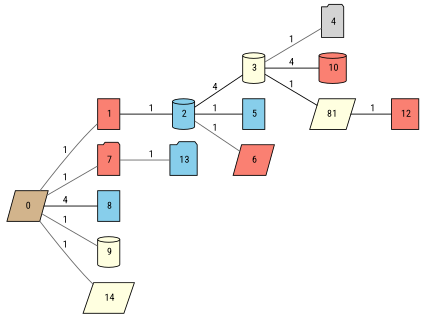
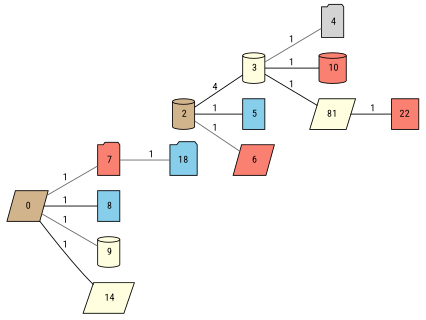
edge "3" -- "10": label "4" -> "1"
node "1": removed
node "2": fillcolor skyblue -> tan
node "12": label "12" -> "22"
node "13": label "13" -> "18"
edge "0" -- "8": label "4" -> "1"
edge "0" -- "14": color gray40 -> black
